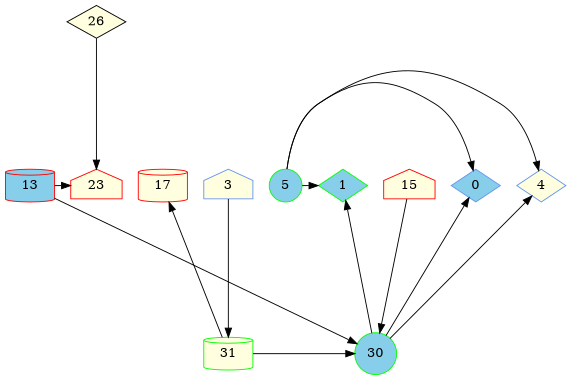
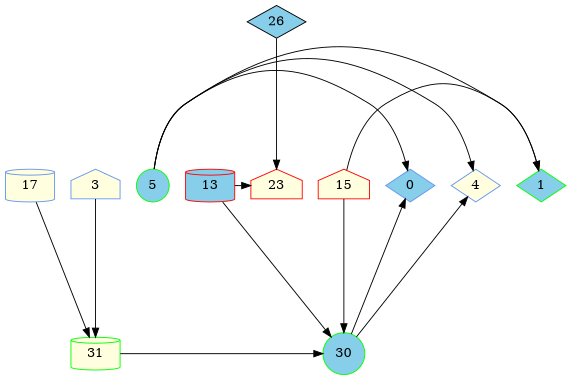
node "26": fillcolor lightyellow -> skyblue
node "17": color red -> cornflowerblue
edge "30" -> "1": now "15" -> "1"
edge "31" -> "17": reversed
